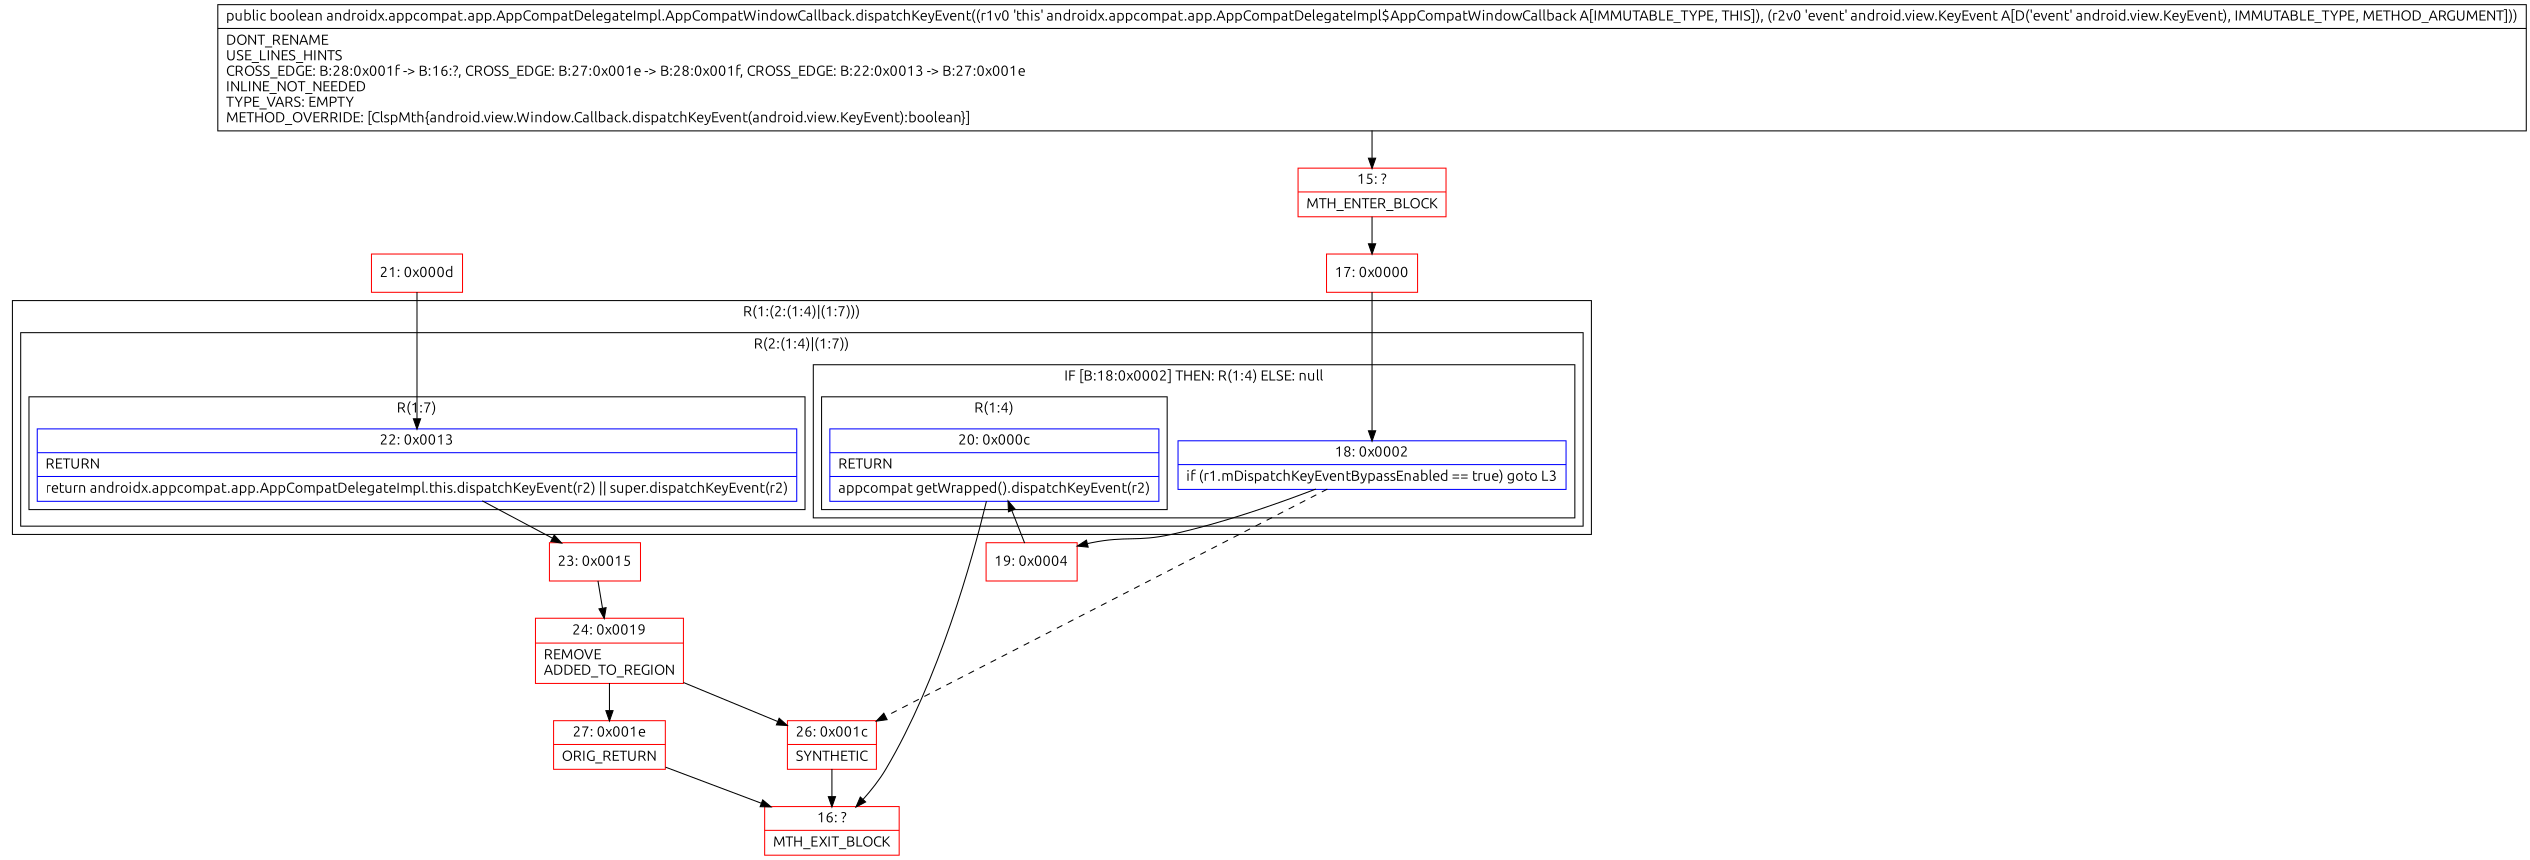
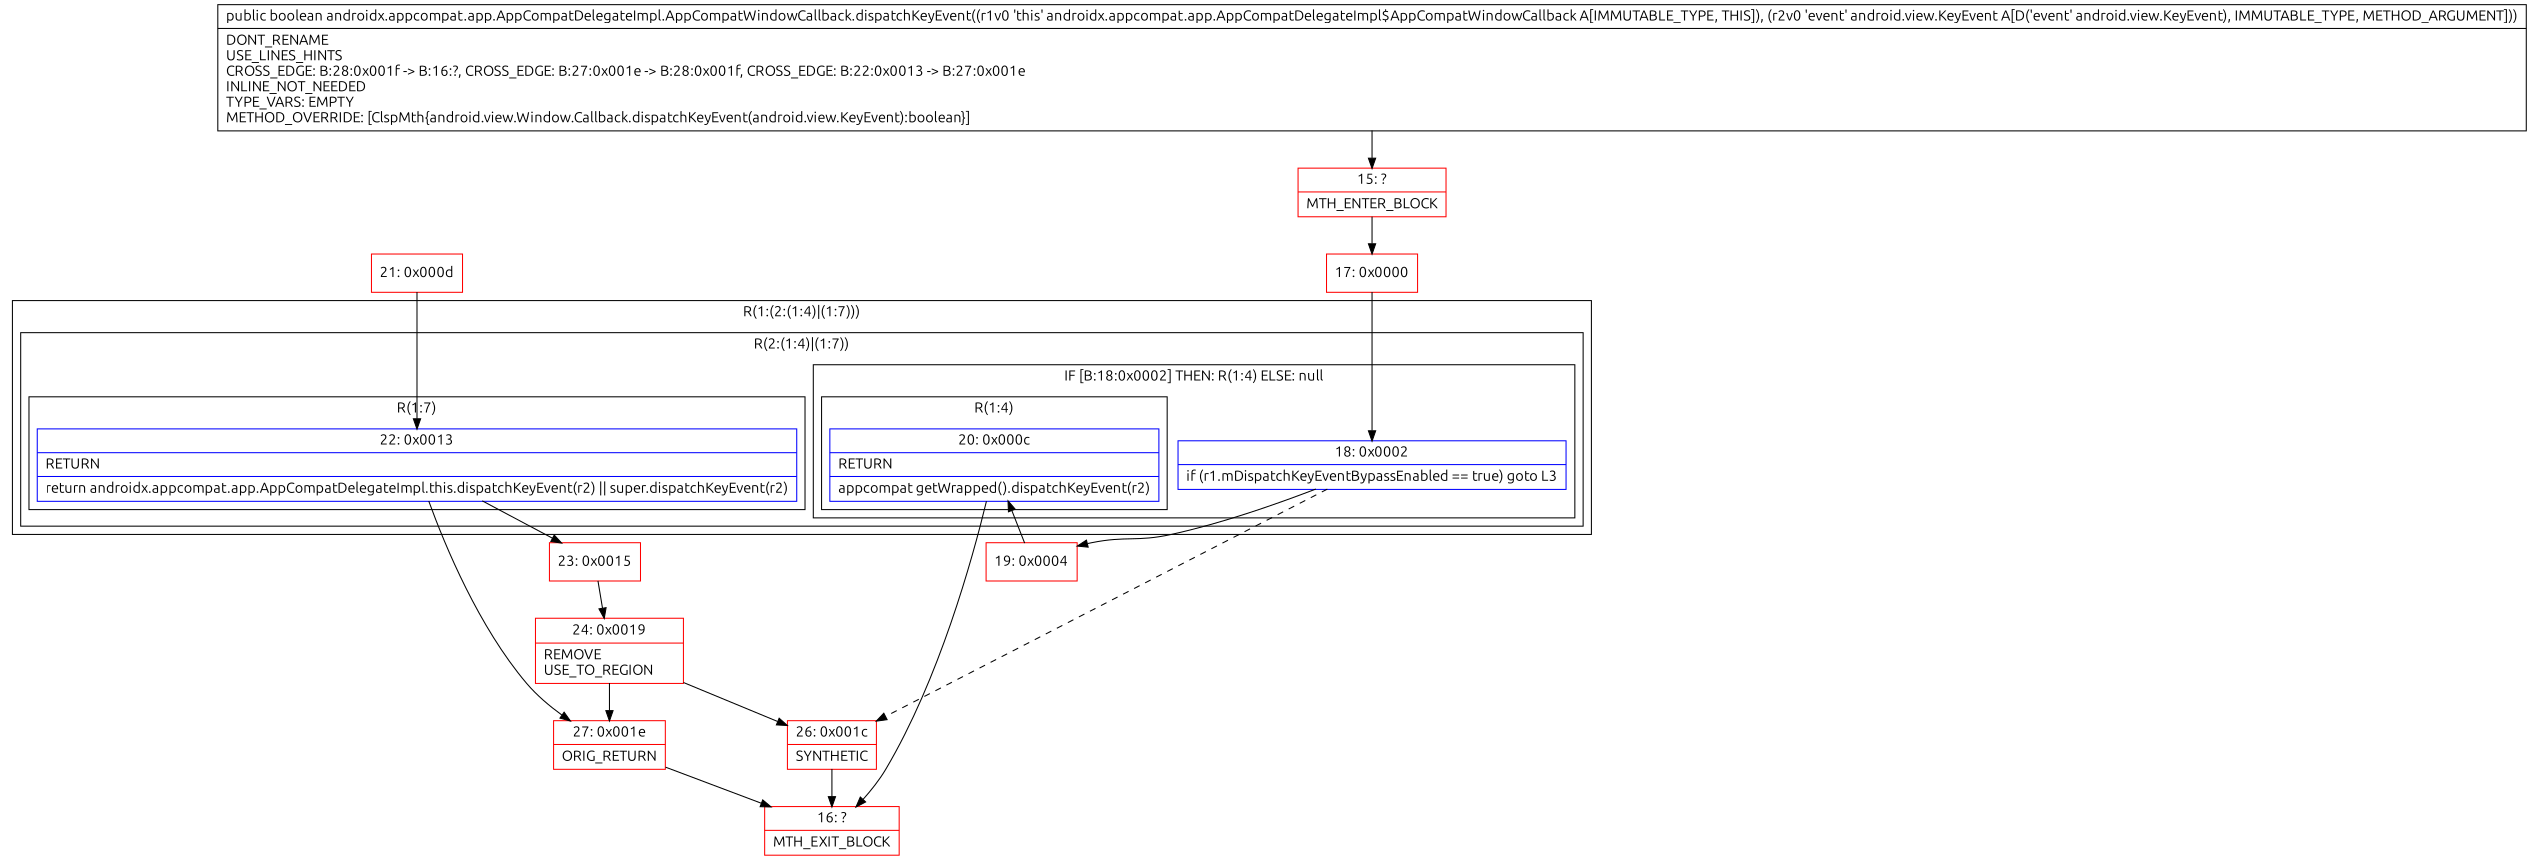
edge "22: 0x0013" -> "27: 0x001e": added
node "24: 0x0019": text "ADDED_TO_REGION" -> "USE_TO_REGION"
